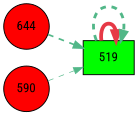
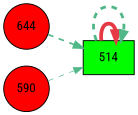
node "519": label "519" -> "514"
